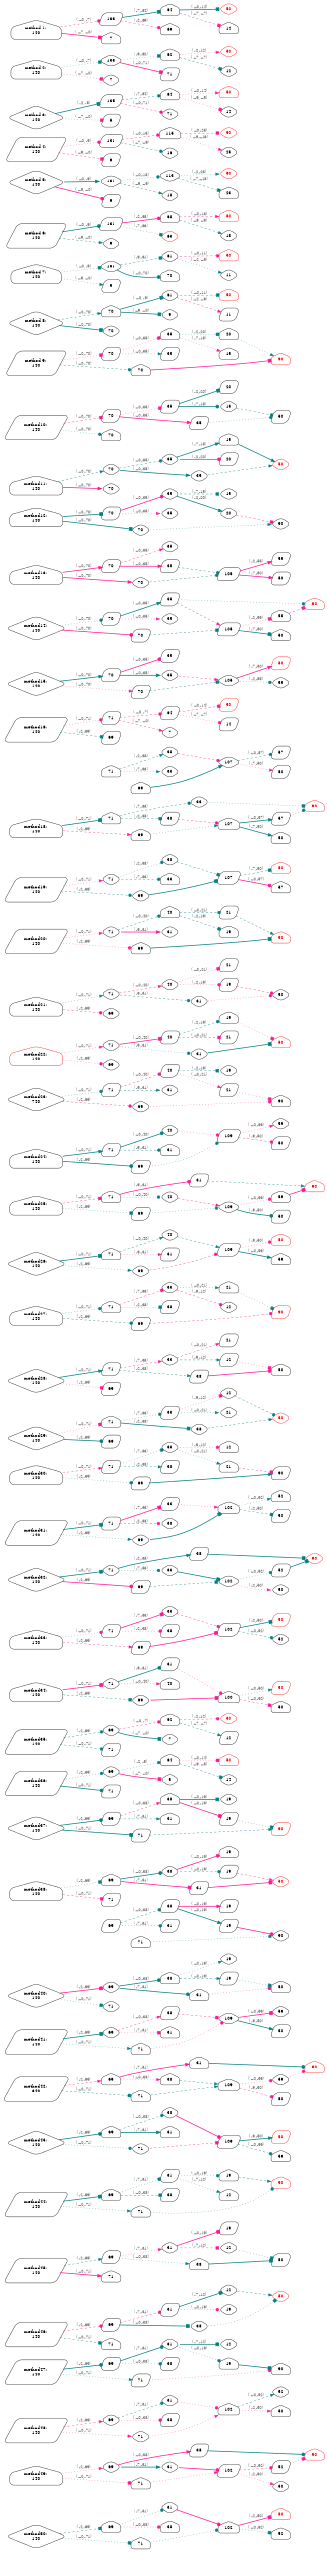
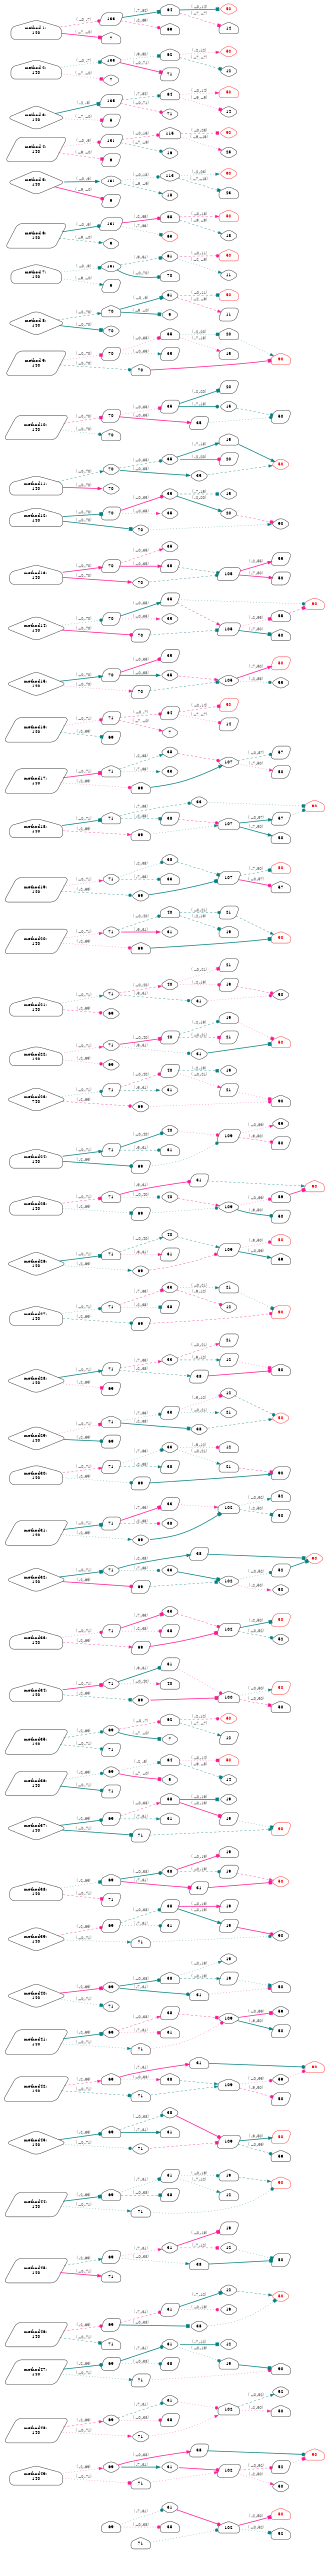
node "method17: 140": added
node "method22: 140": color red -> black
node "method39: 140": added
node "method42: 340": label "method42: 340" -> "method42: 140"
node "method50: 140": removed
